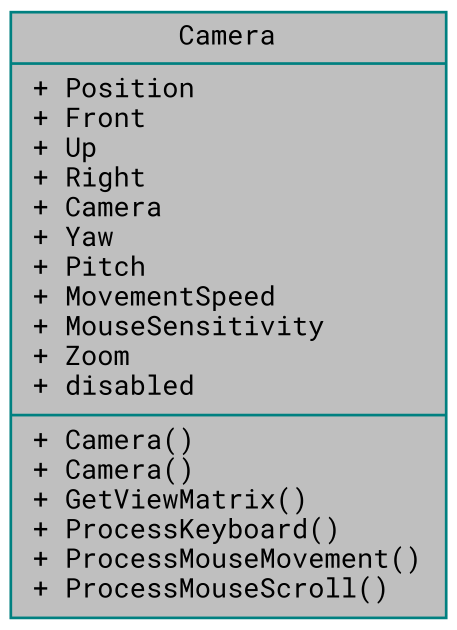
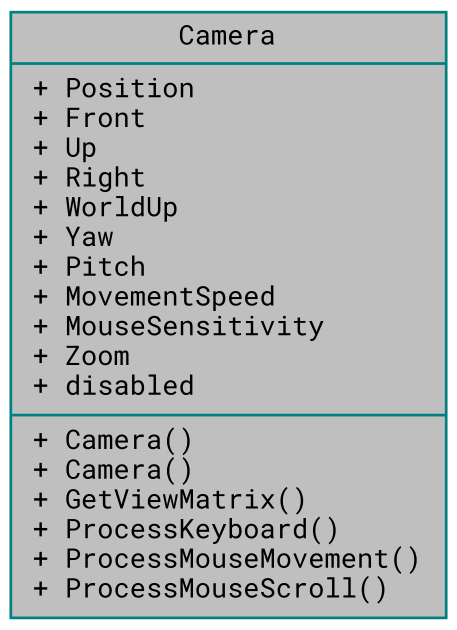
node "Camera": text "+ Camera" -> "+ WorldUp"
